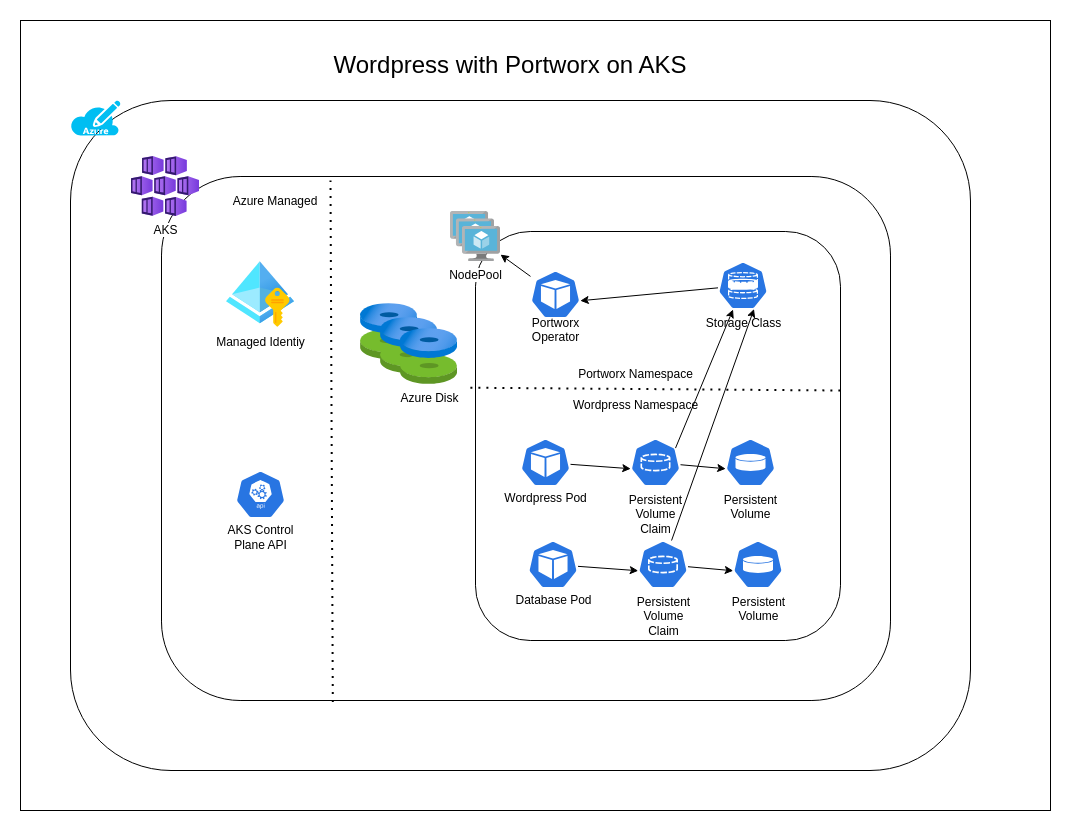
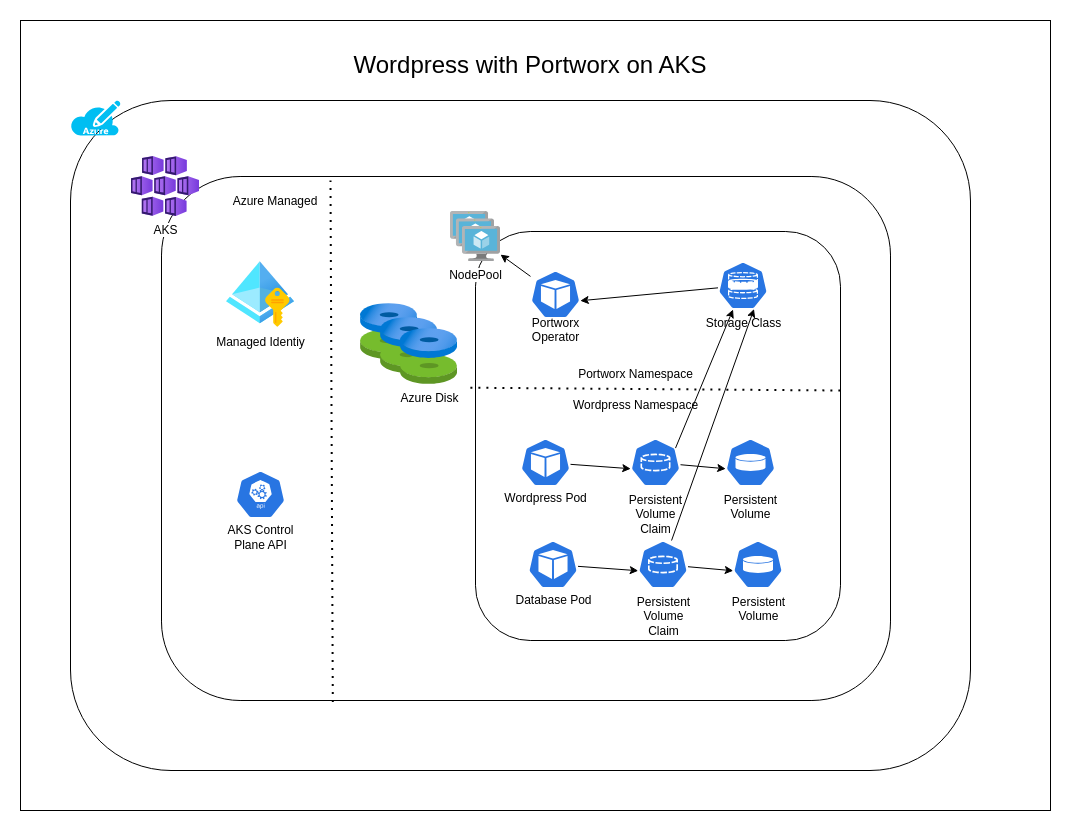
node "Wordpress with Portworx on AKS": moved (511, 66) -> (531, 66)
